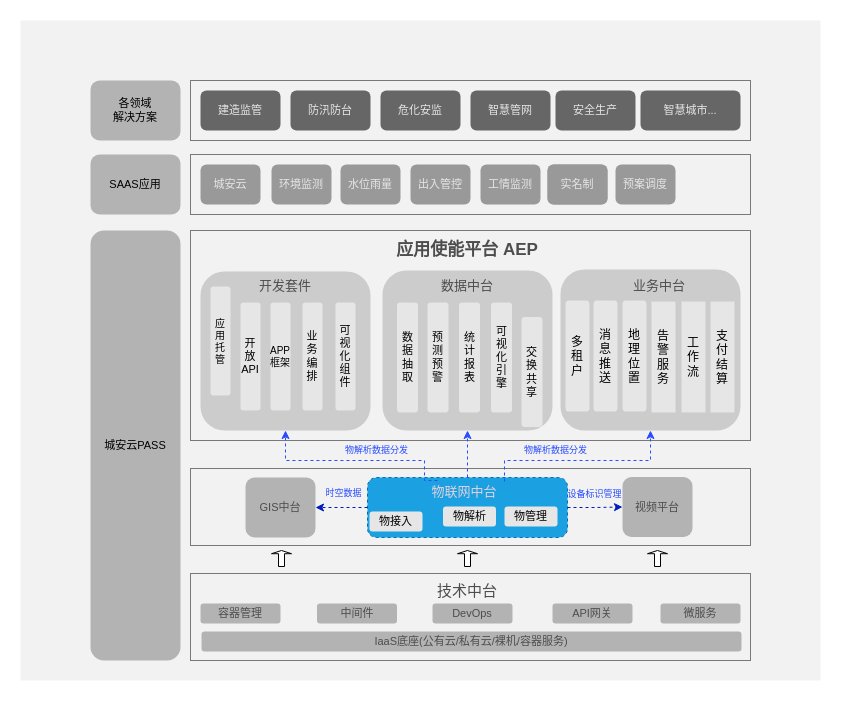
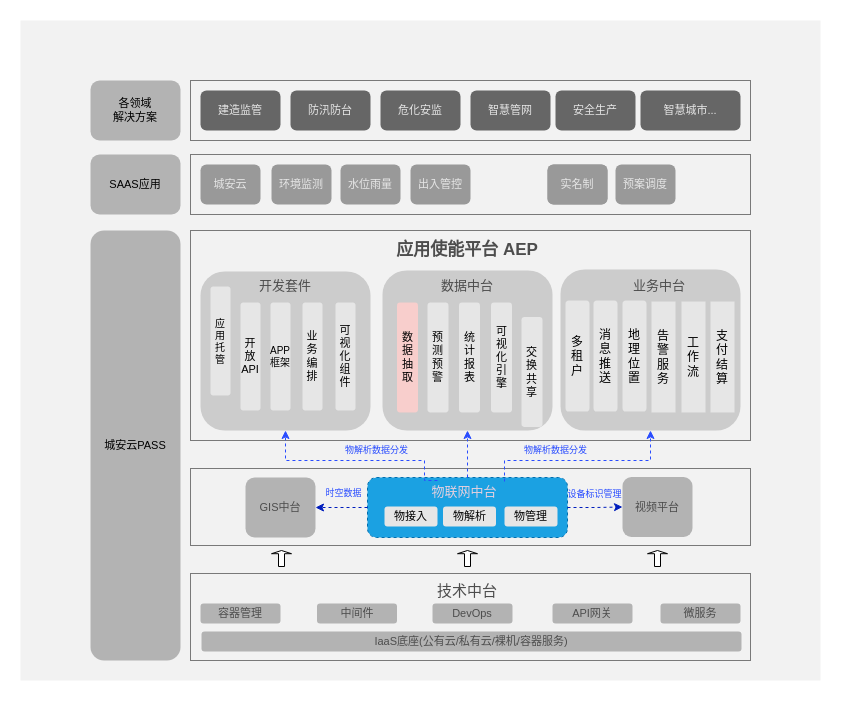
node "工情监测": removed
node "数据抽取": fillcolor #e6e6e6 -> #f8cecc
node "物接入": moved (396, 522) -> (411, 517)
